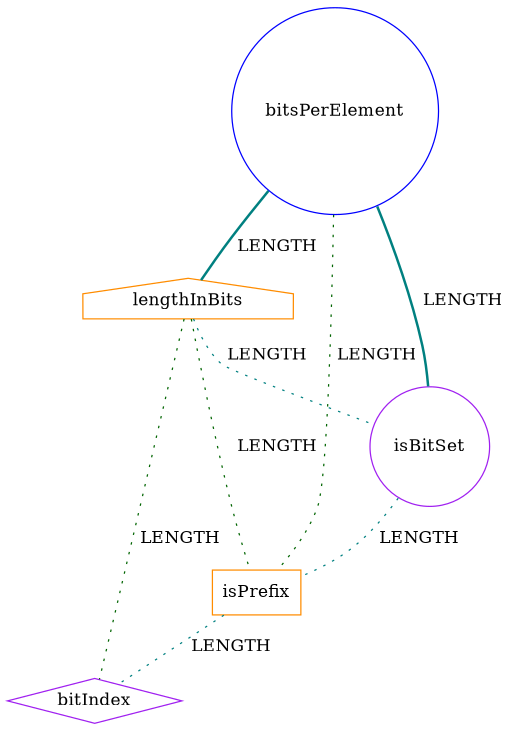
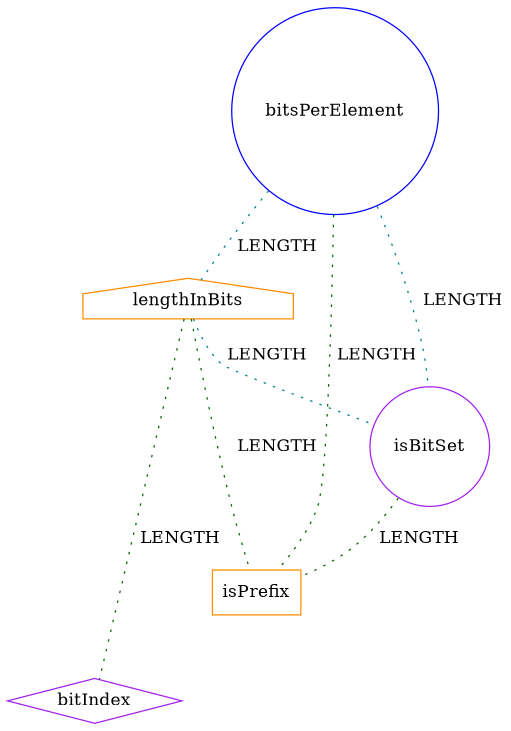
edge "bitsPerElement" -- "lengthInBits": style bold -> dotted
edge "bitsPerElement" -- "isBitSet": style bold -> dotted
edge "isBitSet" -- "isPrefix": color teal -> darkgreen
edge "isPrefix" -- "bitIndex": removed, label "LENGTH"
